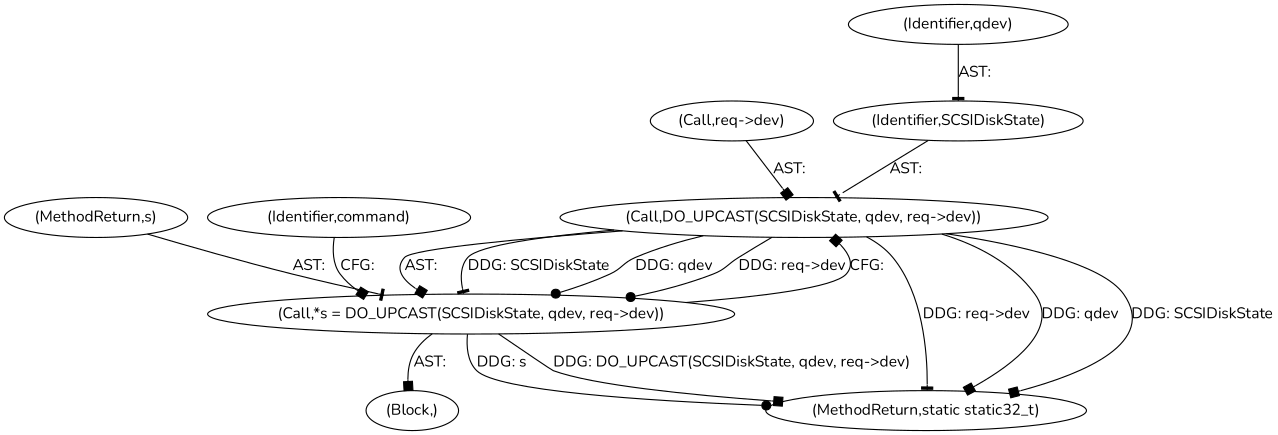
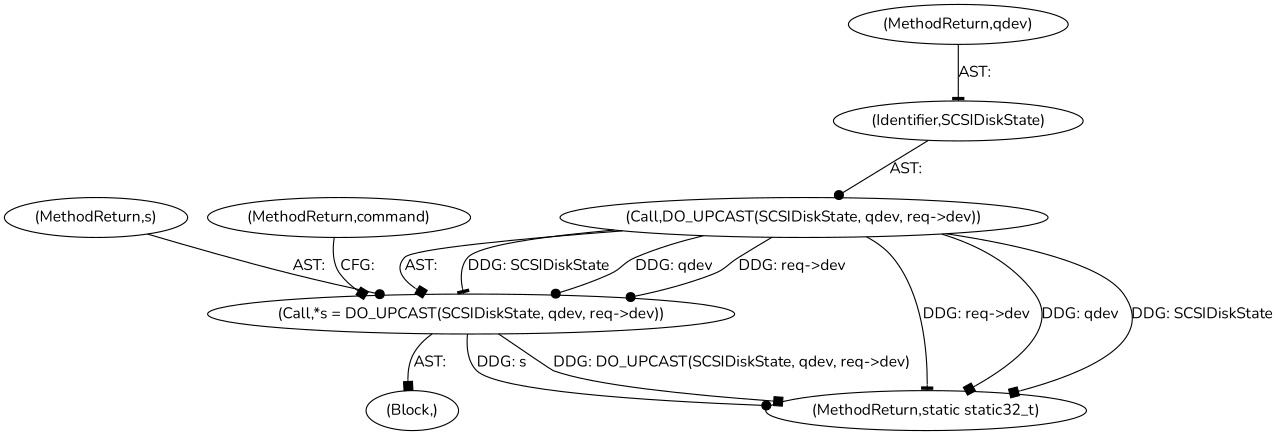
node "(Identifier,qdev)": label "(Identifier,qdev)" -> "(MethodReturn,qdev)"
node "(Call,req->dev)": removed
edge "(Identifier,SCSIDiskState)" -> "(Call,DO_UPCAST(SCSIDiskState, qdev, req->dev))": arrowhead tee -> dot
node "(Identifier,command)": label "(Identifier,command)" -> "(MethodReturn,command)"
edge "(MethodReturn,s)" -> "(Call,*s = DO_UPCAST(SCSIDiskState, qdev, req->dev))": arrowhead tee -> dot
edge "(Call,*s = DO_UPCAST(SCSIDiskState, qdev, req->dev))" -> "(Call,DO_UPCAST(SCSIDiskState, qdev, req->dev))": removed, label "CFG:"
